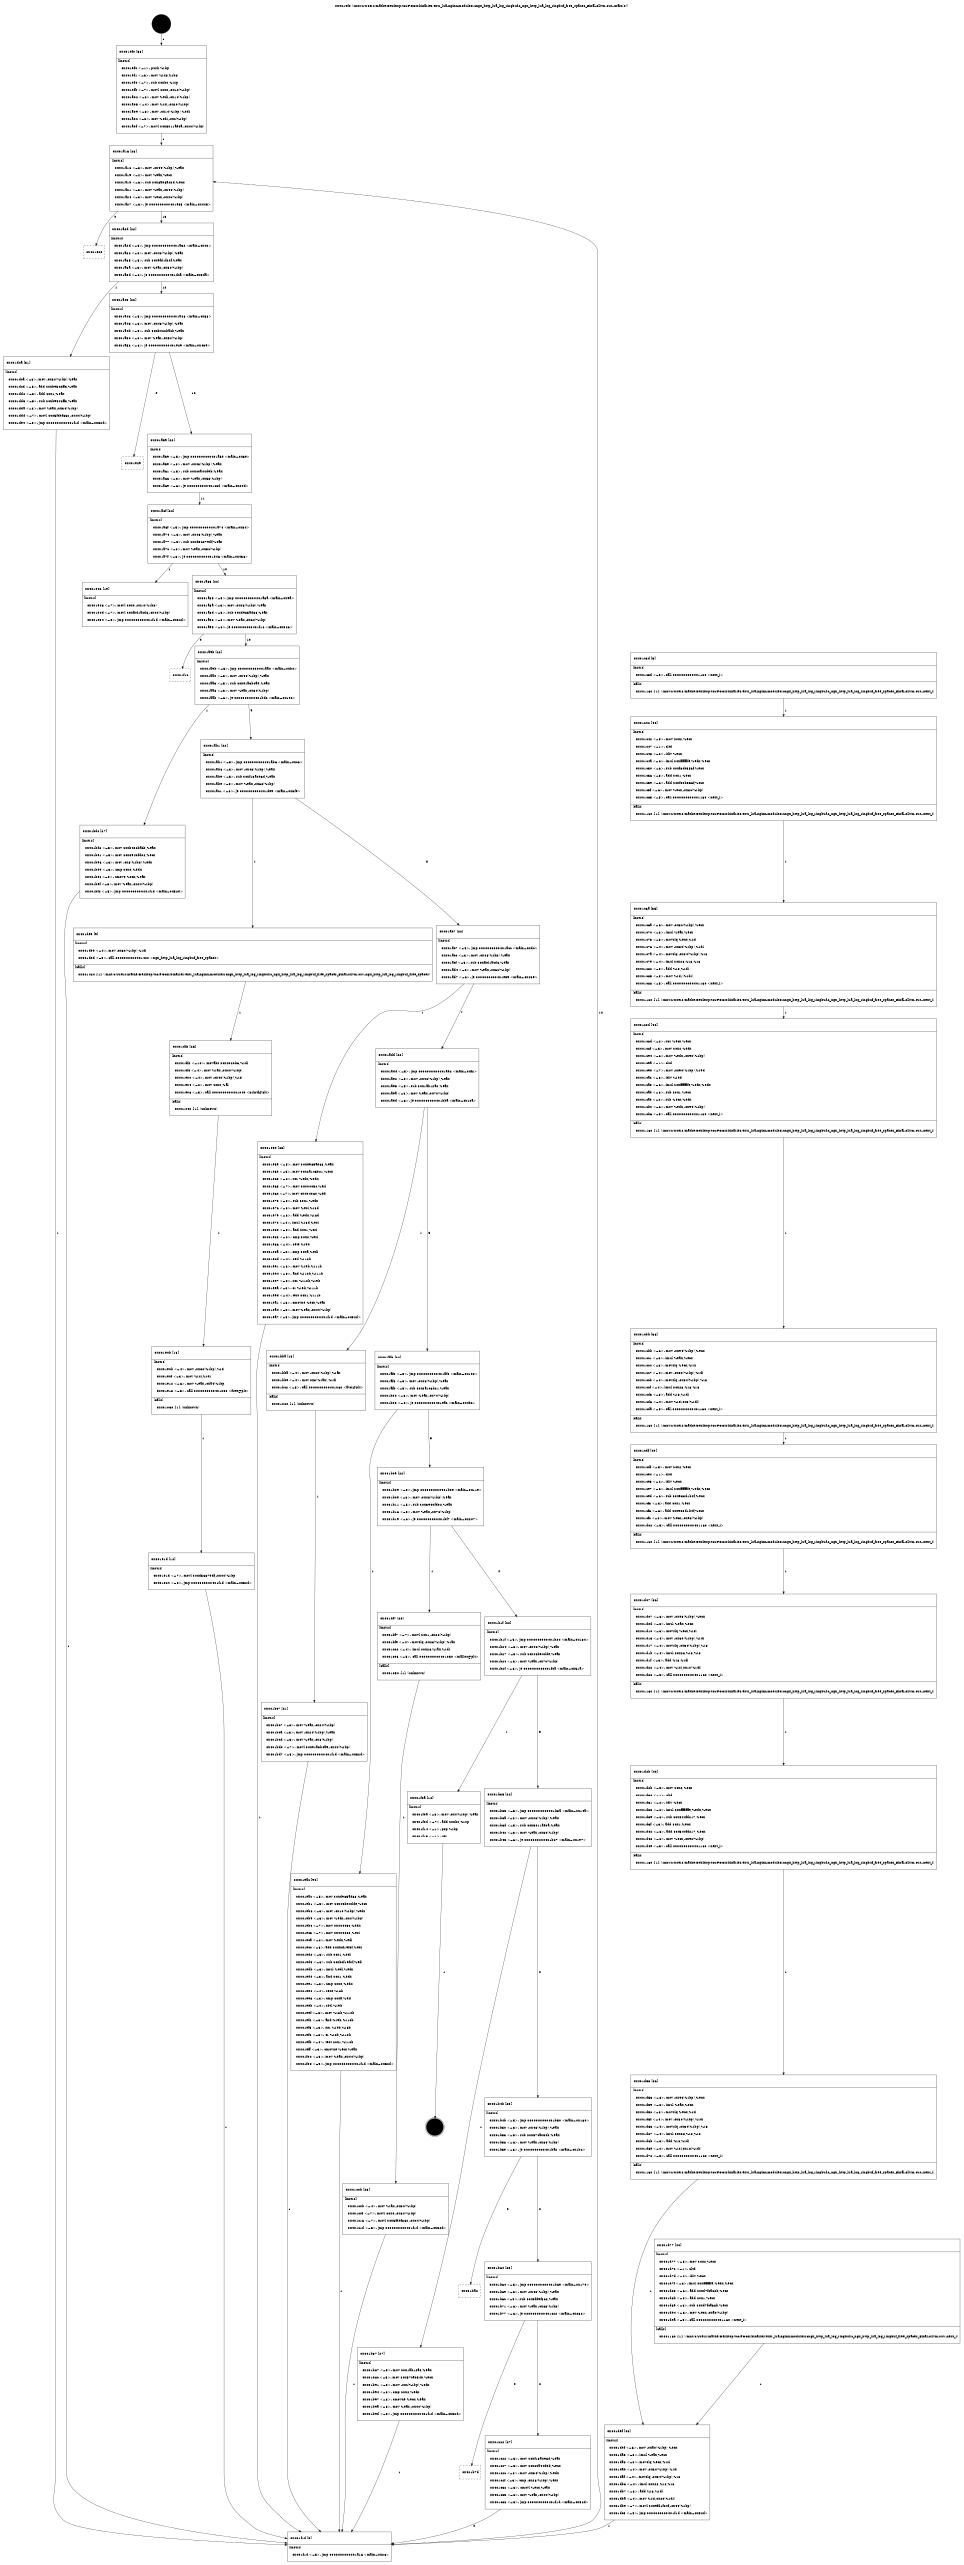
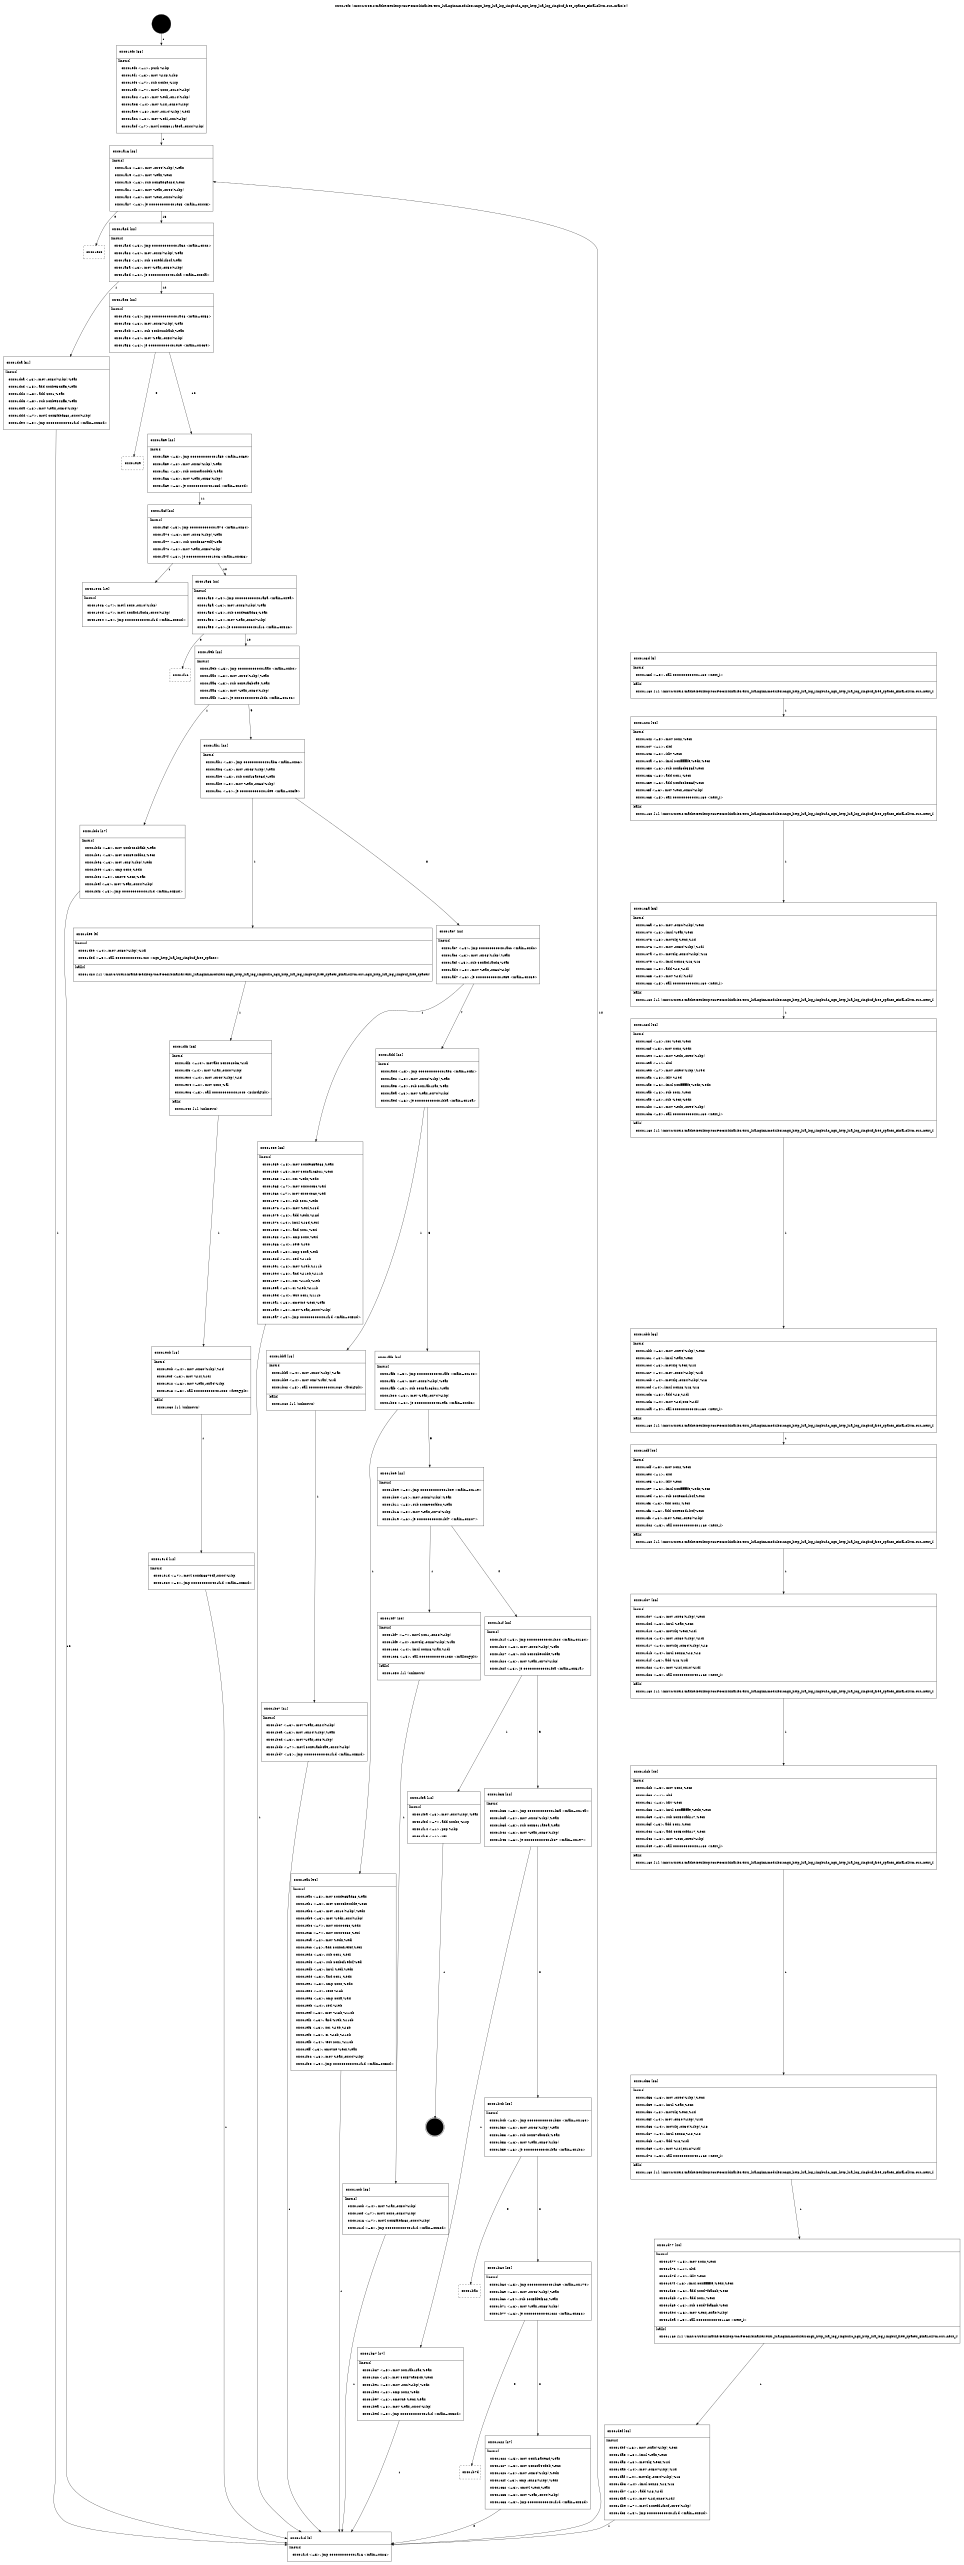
edge "0x401bdc [27]" -> "0x401f1d [5]": label " 1" -> " 12"
edge "0x401d53 [36]" -> "0x401d9f [43]": now "0x401d53 [36]" -> "0x401d77 [40]"
